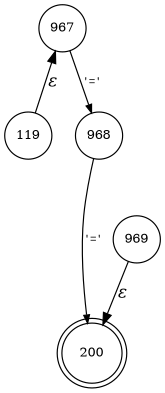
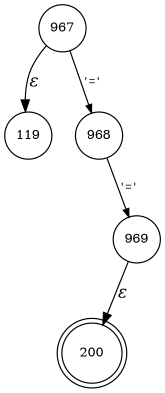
edge "119" -> "967": reversed
edge "968" -> "200": now "968" -> "969"
